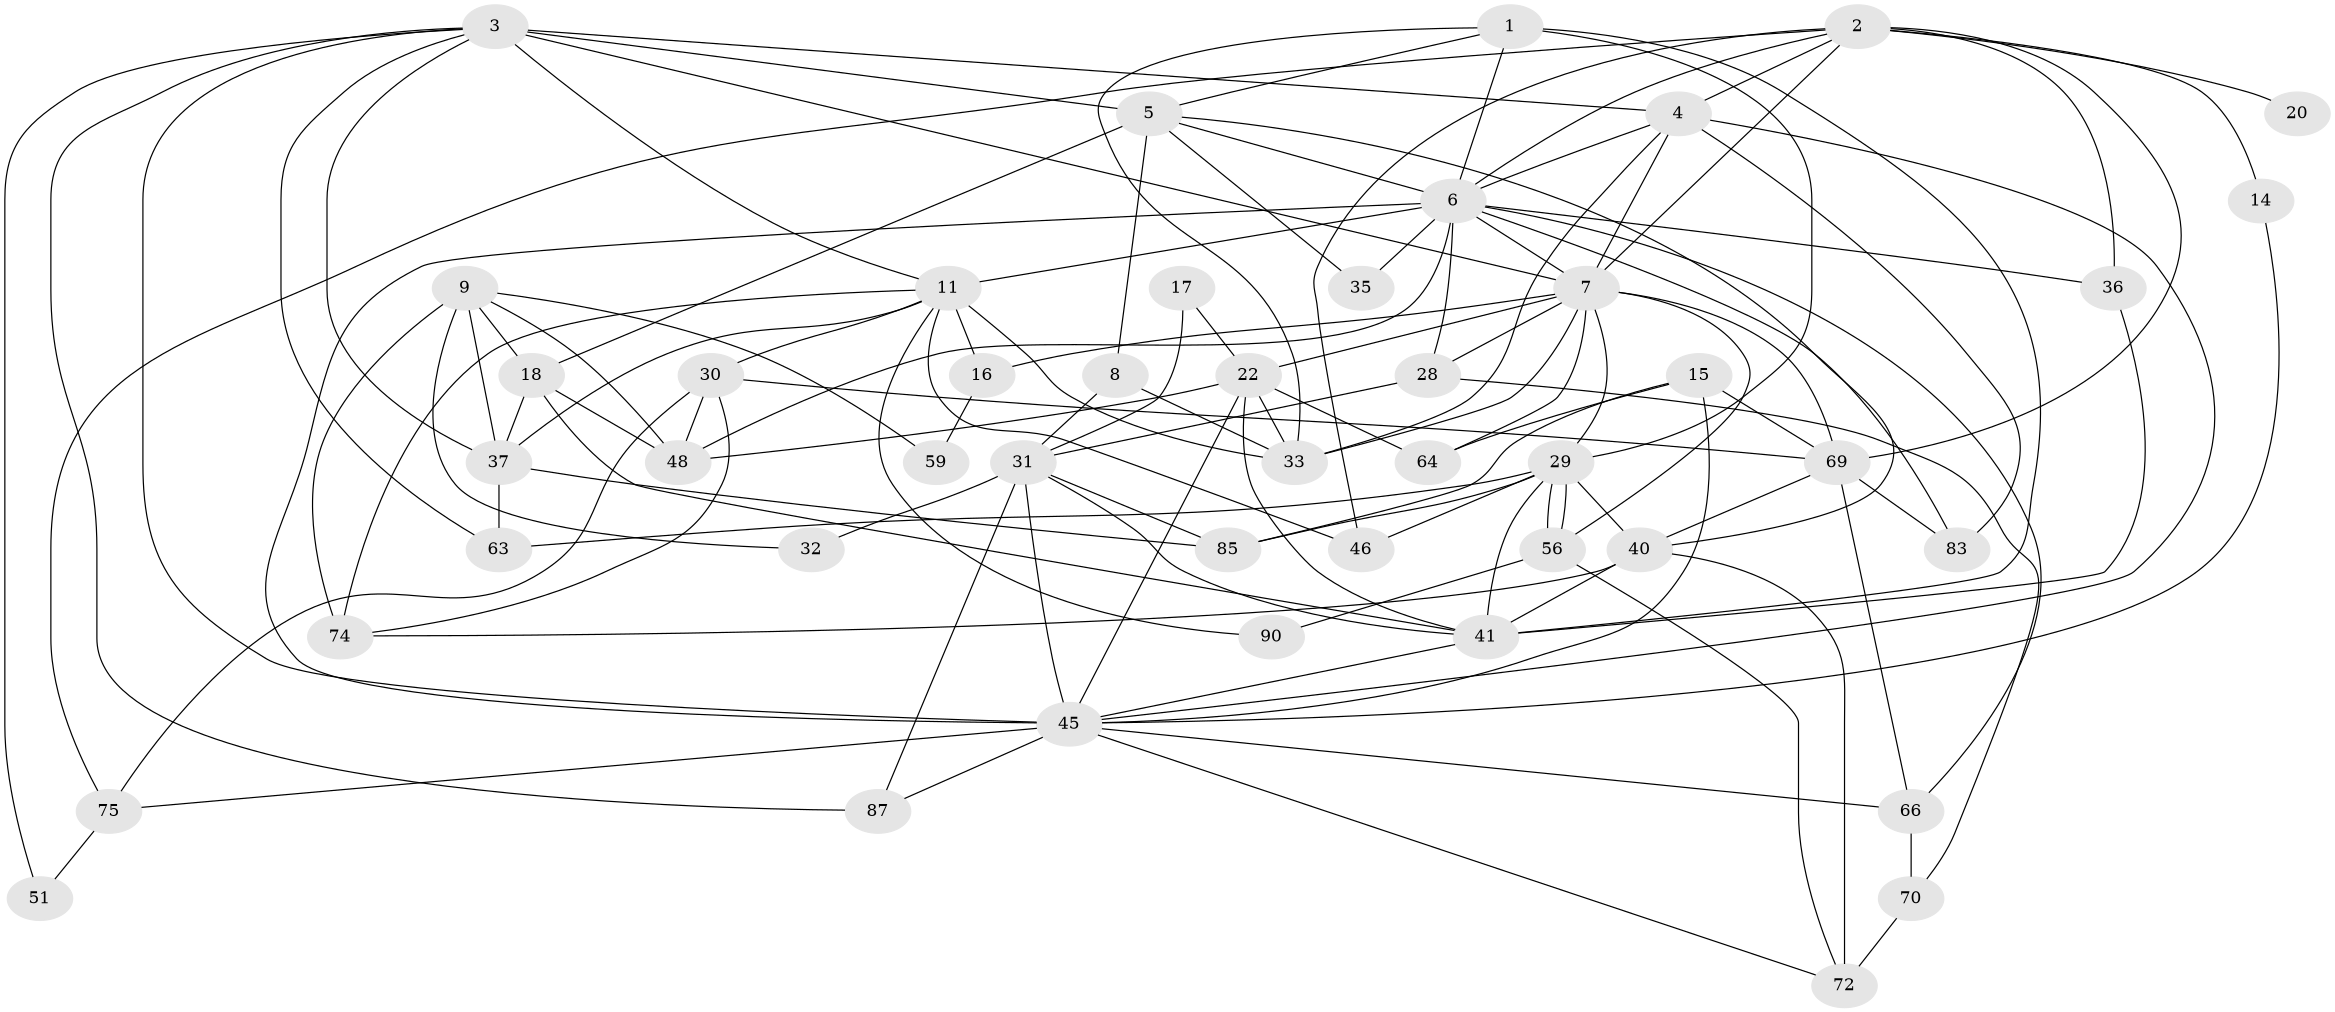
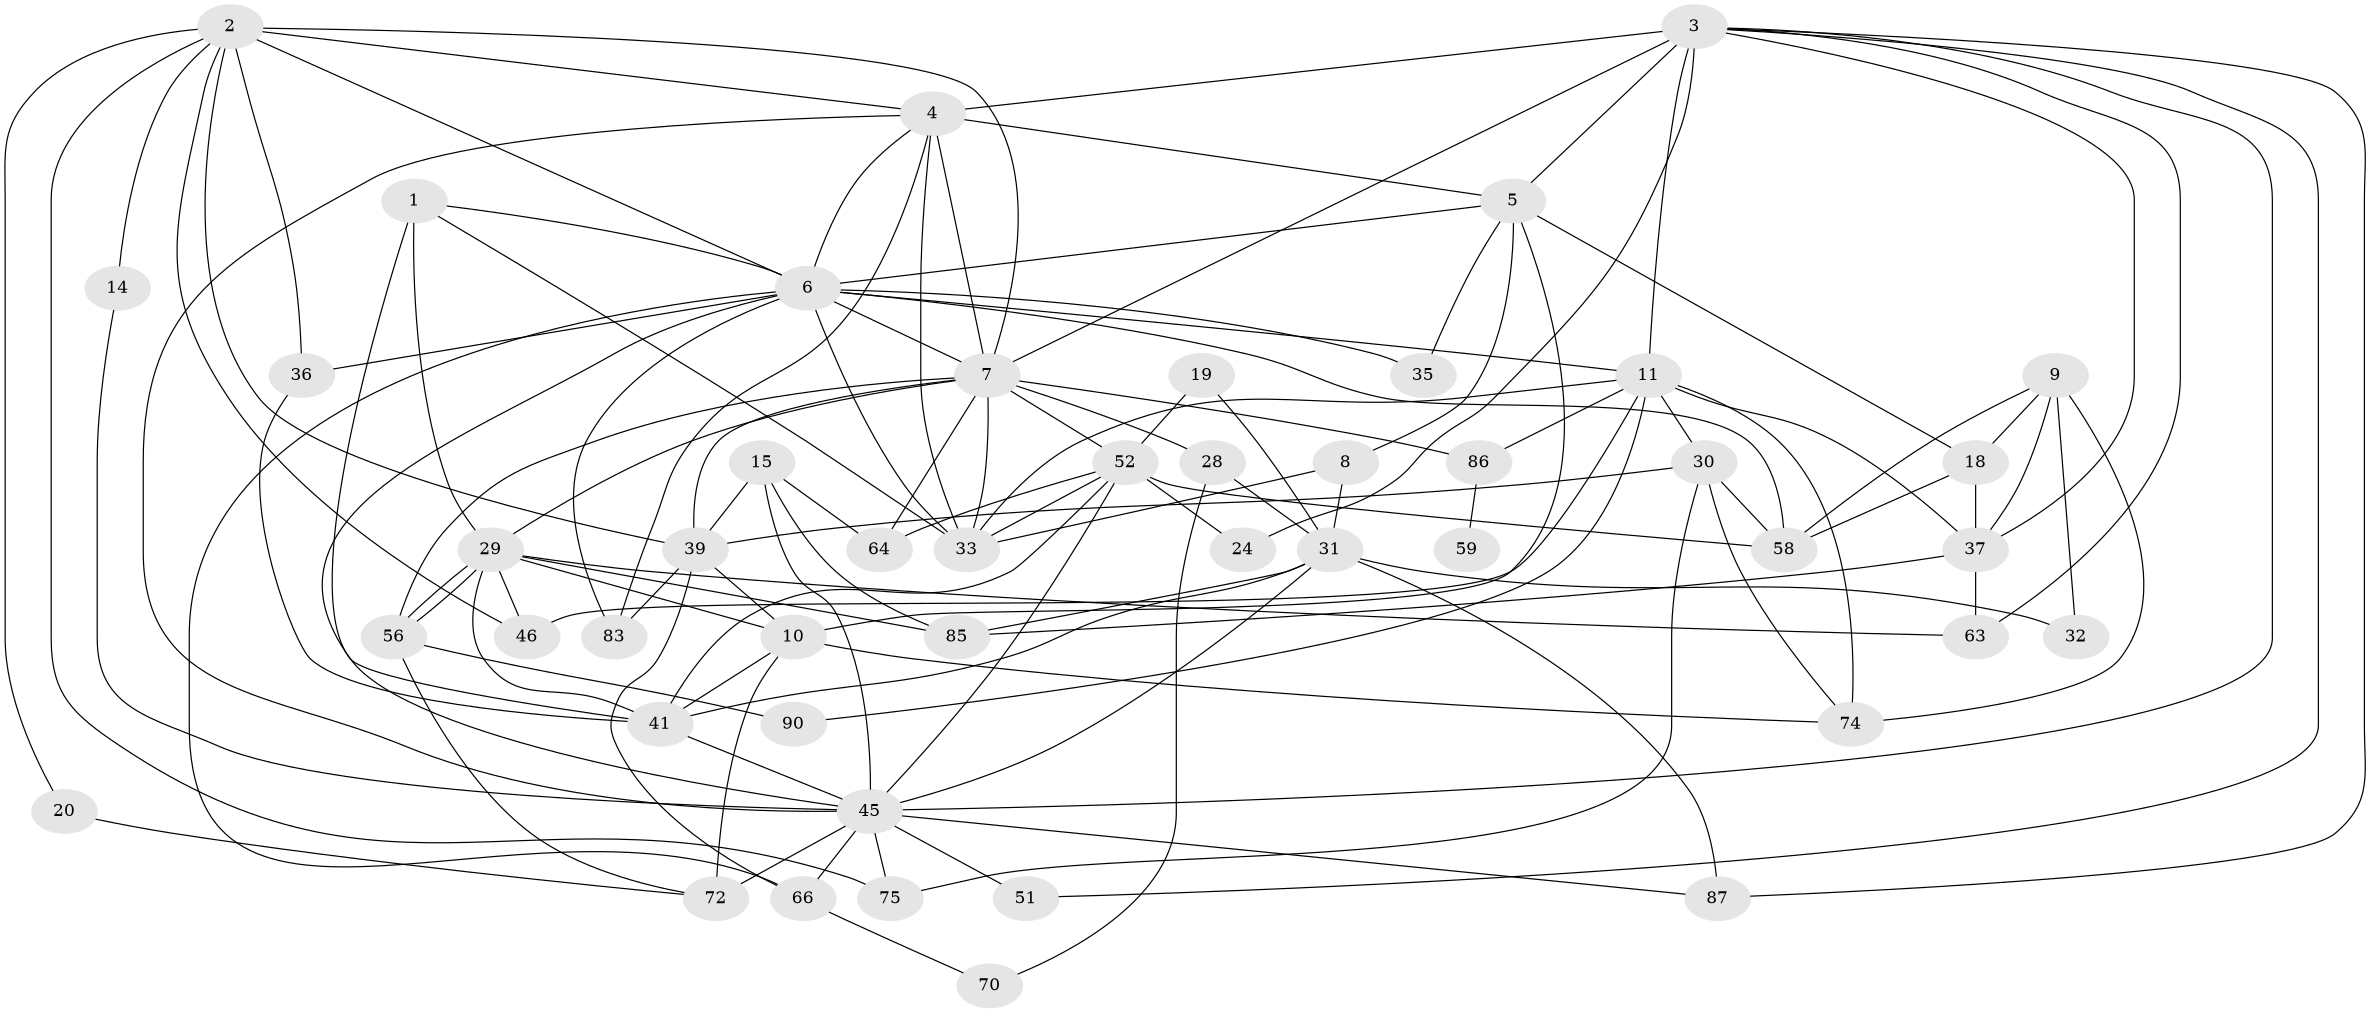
edge "1" -- "5": now "4" -- "5"
node "17": label "17" -> "19"
edge "6" -- "28": now "6" -- "33"
edge "9" -- "59": removed
node "16": label "16" -> "86"
node "22": label "22" -> "52"
node "48": label "48" -> "58"
node "69": label "69" -> "39"
node "24": added
node "40": label "40" -> "10"
edge "18" -- "41": removed
edge "75" -- "51": now "45" -- "51"
edge "70" -- "72": now "20" -- "72"
